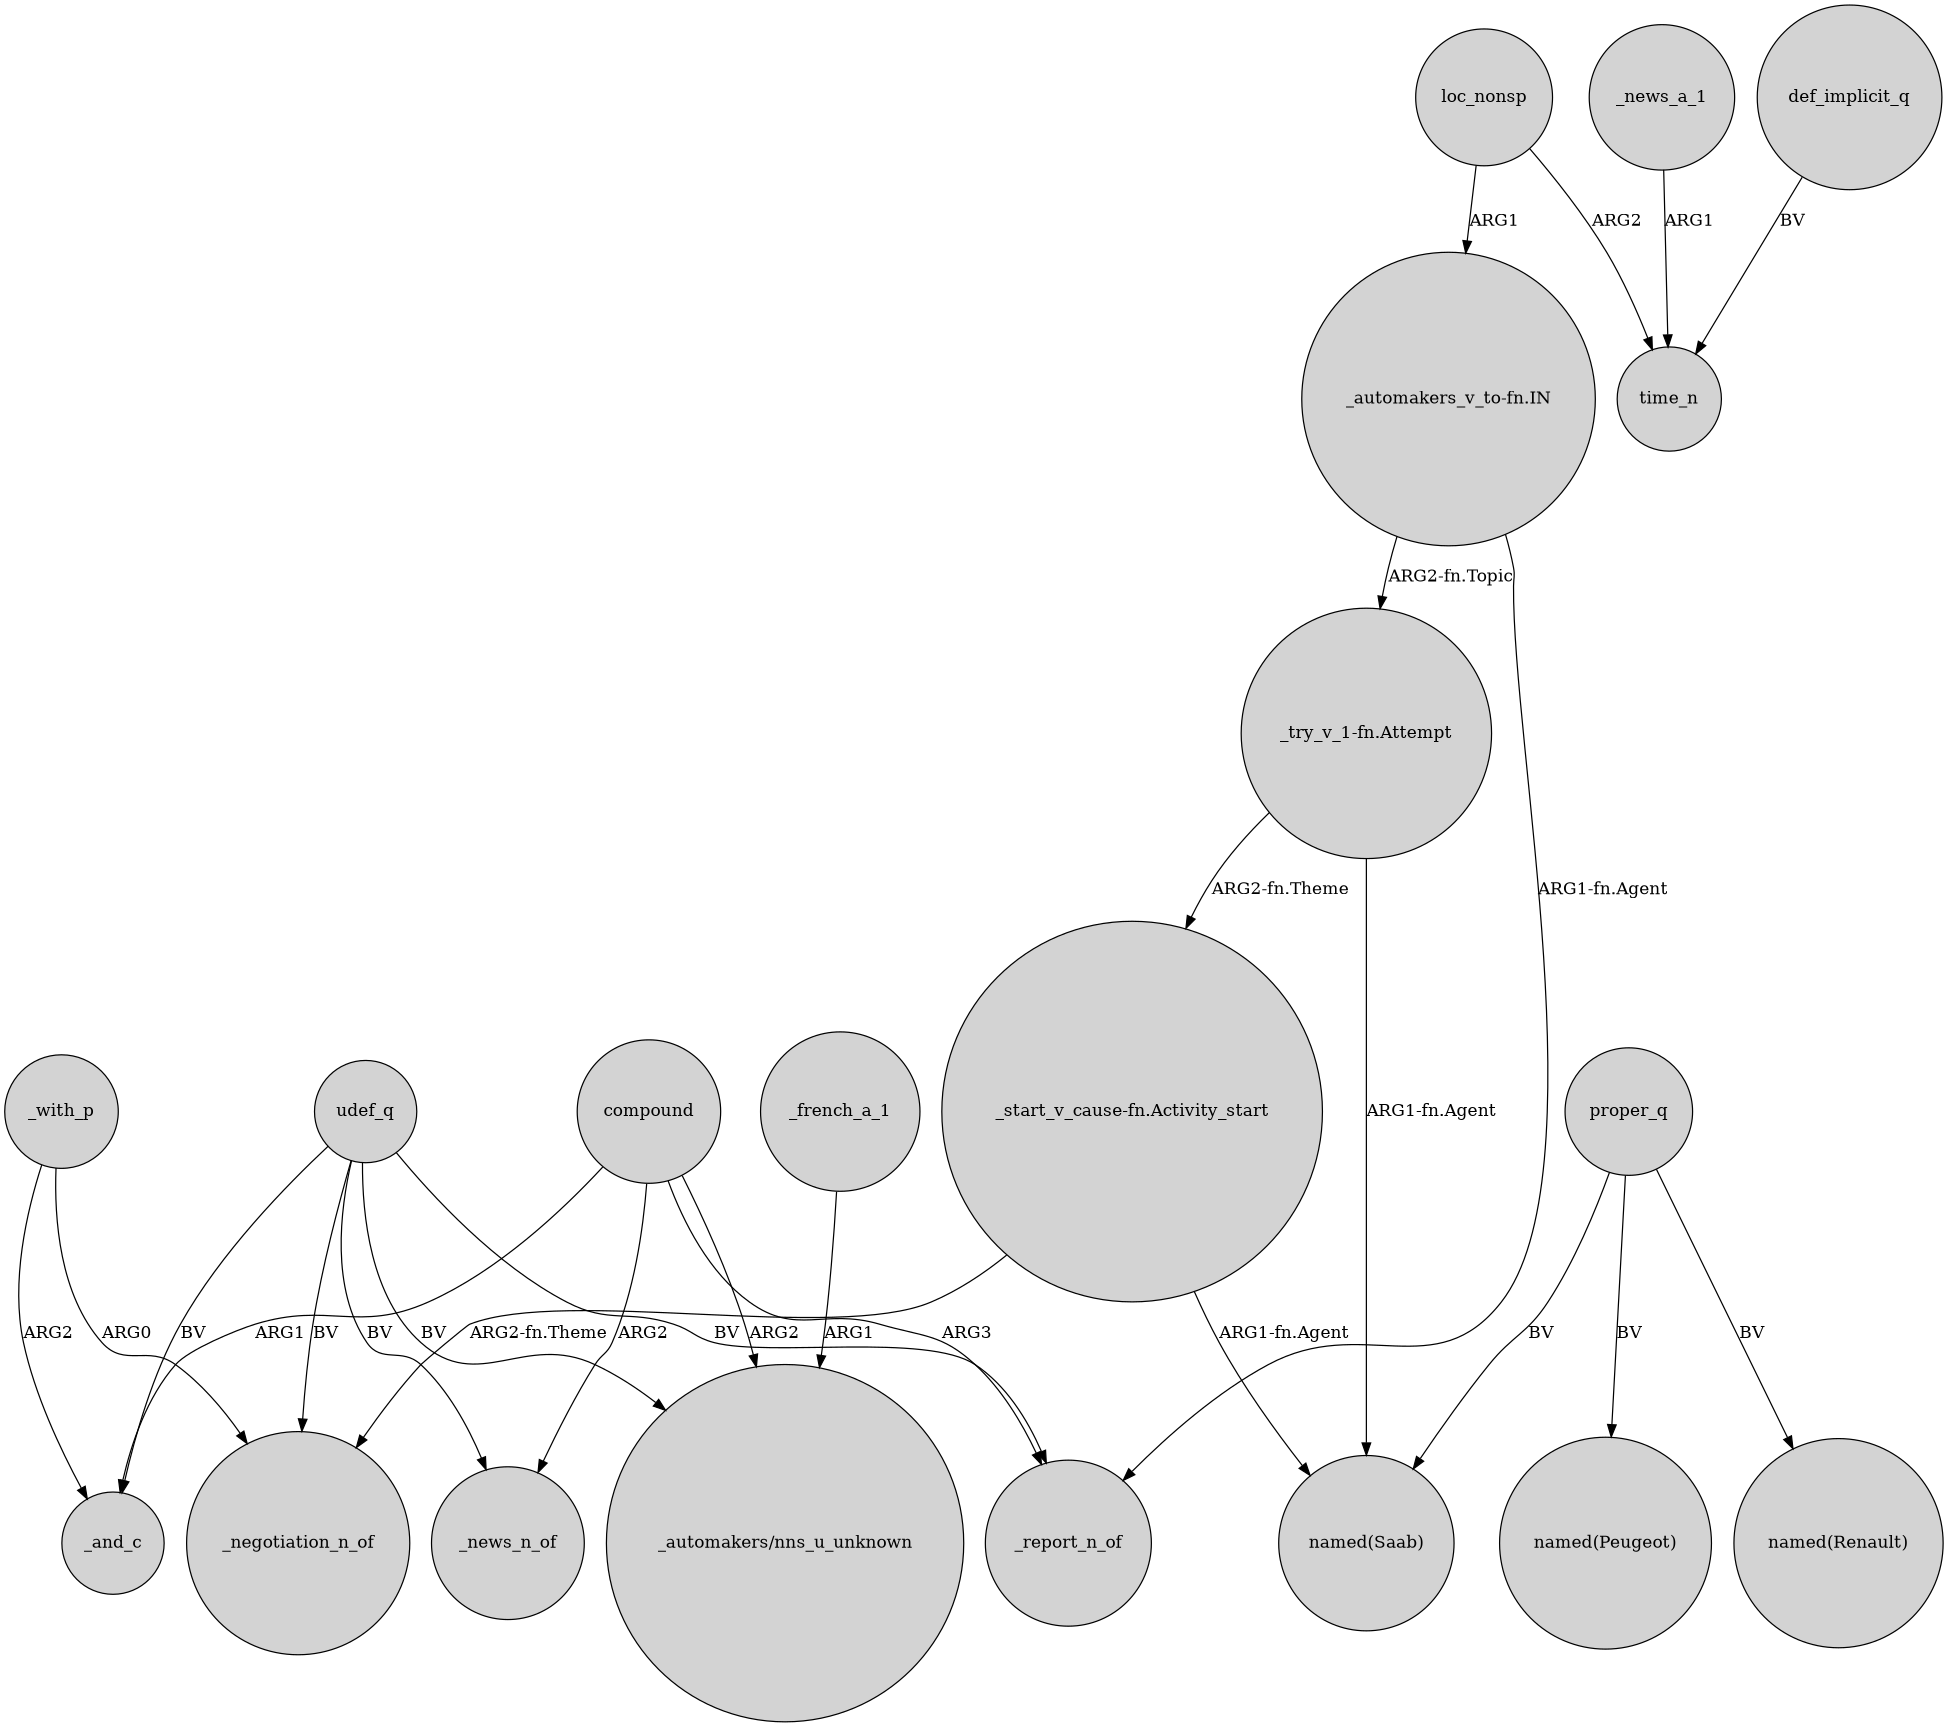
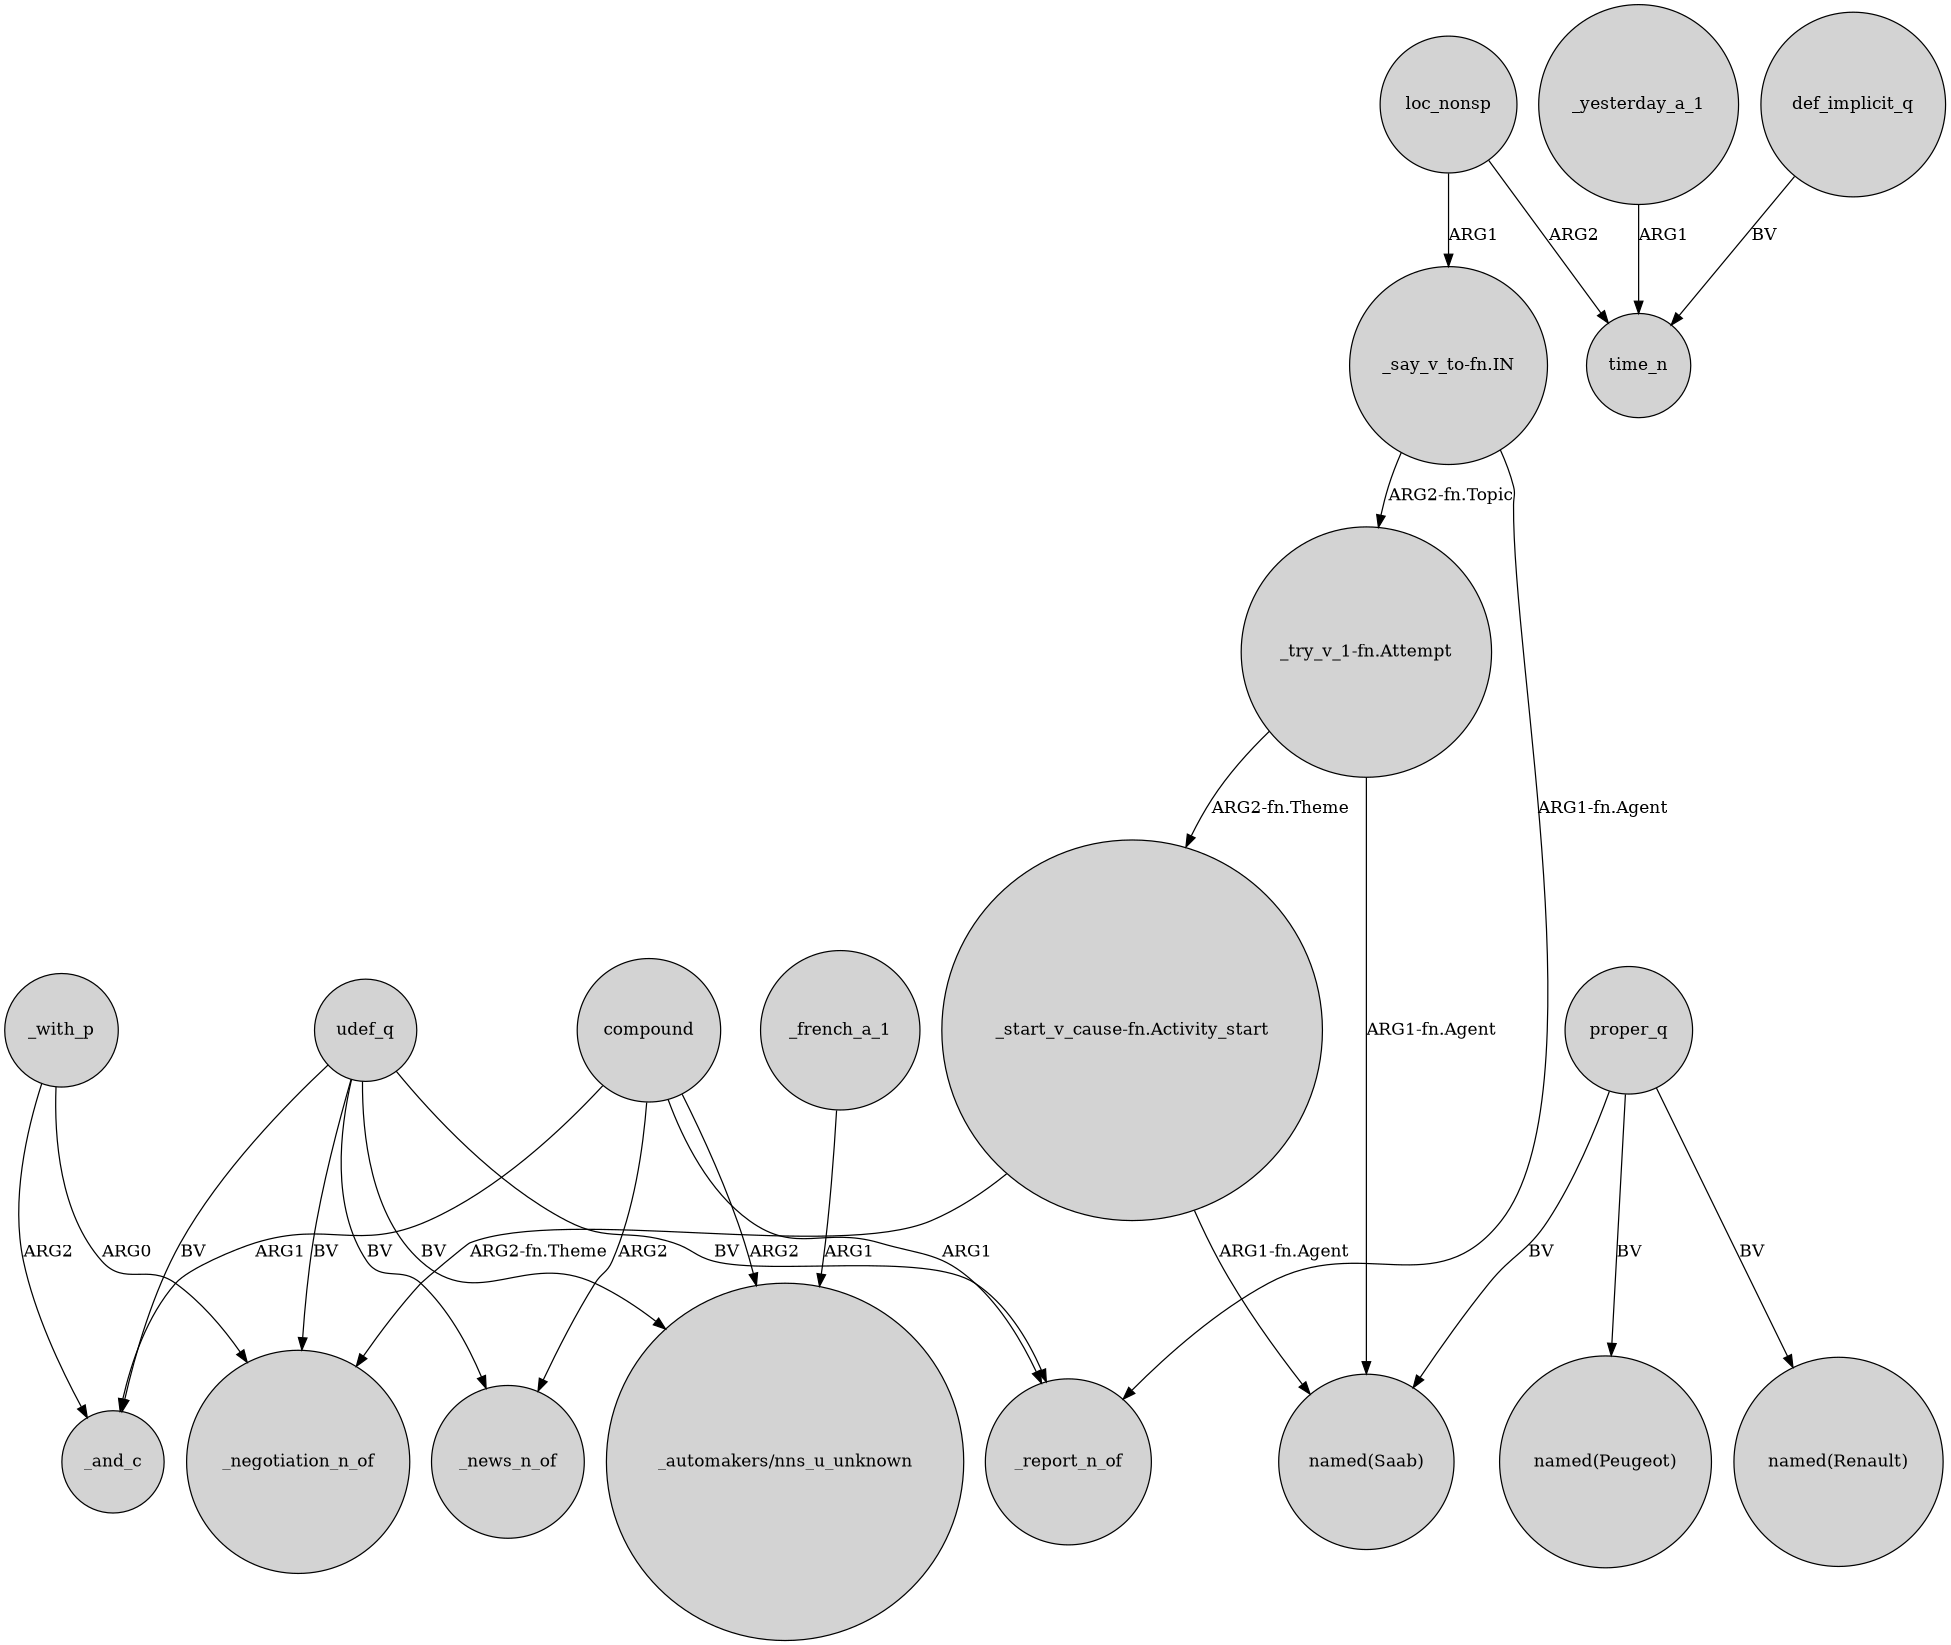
node "_news_a_1": label "_news_a_1" -> "_yesterday_a_1"
node "_automakers_v_to-fn.IN": label "_automakers_v_to-fn.IN" -> "_say_v_to-fn.IN"
edge "compound" -> "_report_n_of": label "ARG3" -> "ARG1"
